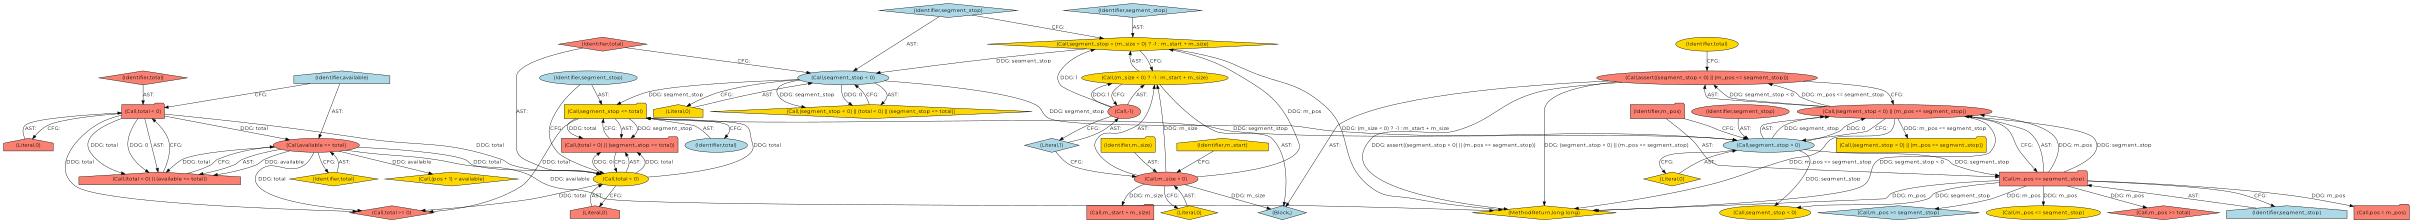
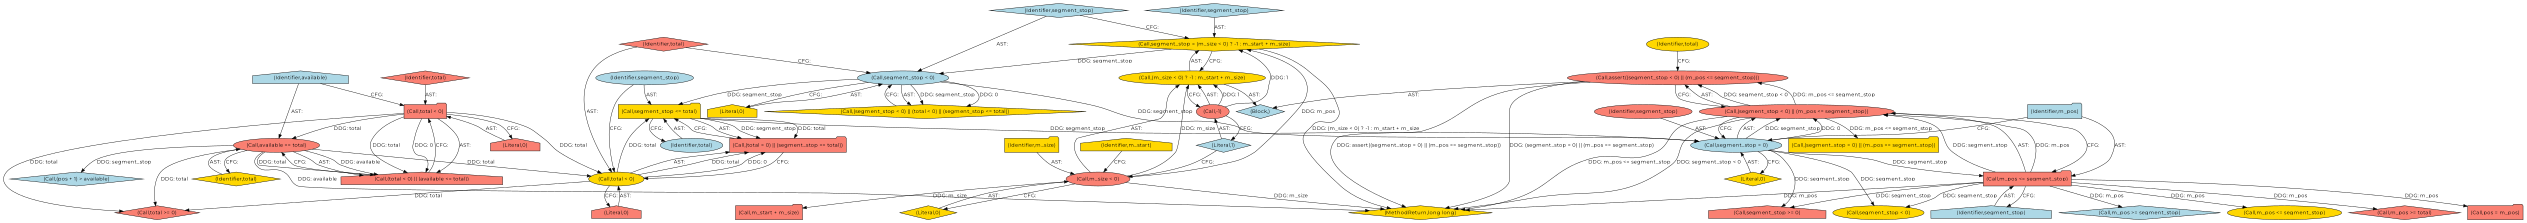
node "(Identifier,m_pos)": fillcolor salmon -> lightblue
edge "(Call,available <= total)" -> "(Call,(pos + 1) > available)": label "DDG: available" -> "DDG: segment_stop"
node "(Call,(pos + 1) > available)": fillcolor gold -> lightblue
edge "(Call,segment_stop <= total)" -> "(Call,total >= 0)": removed, label "DDG: total"
edge "(Call,m_size < 0)" -> "(Block,)": now "(Call,m_size < 0)" -> "(MethodReturn,long long)"
node "(Call,segment_stop >= 0)": added
